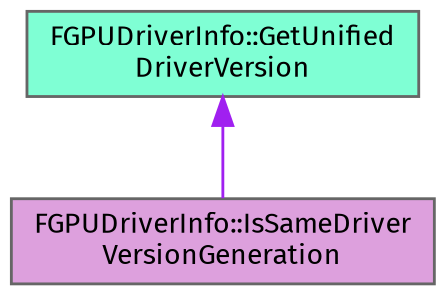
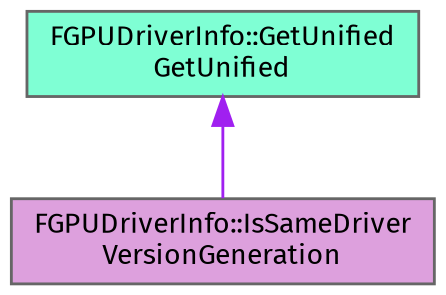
node "FGPUDriverInfo::GetUnified DriverVersion": label "FGPUDriverInfo::GetUnified DriverVersion" -> "FGPUDriverInfo::GetUnified GetUnified"
